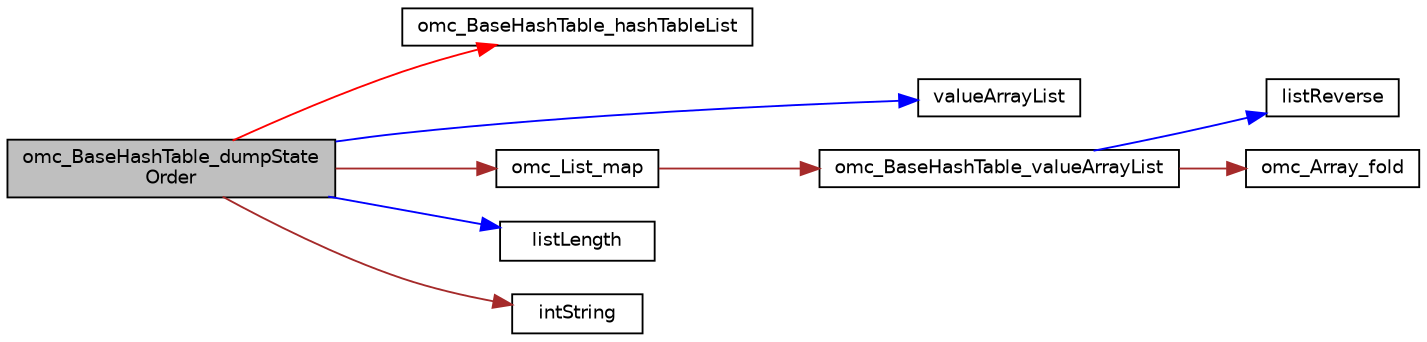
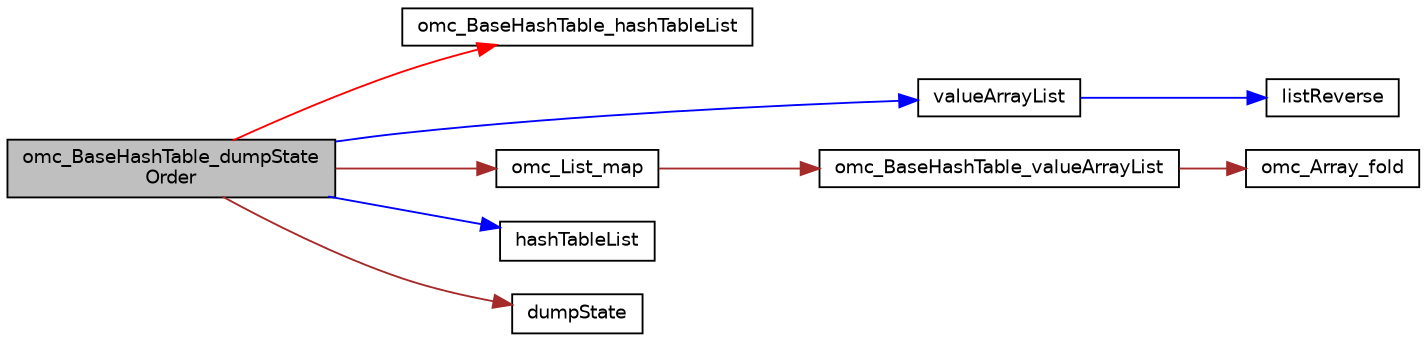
edge "omc_BaseHashTable_valueArrayList" -> "listReverse": now "valueArrayList" -> "listReverse"
node "listLength": label "listLength" -> "hashTableList"
node "intString": label "intString" -> "dumpState"
